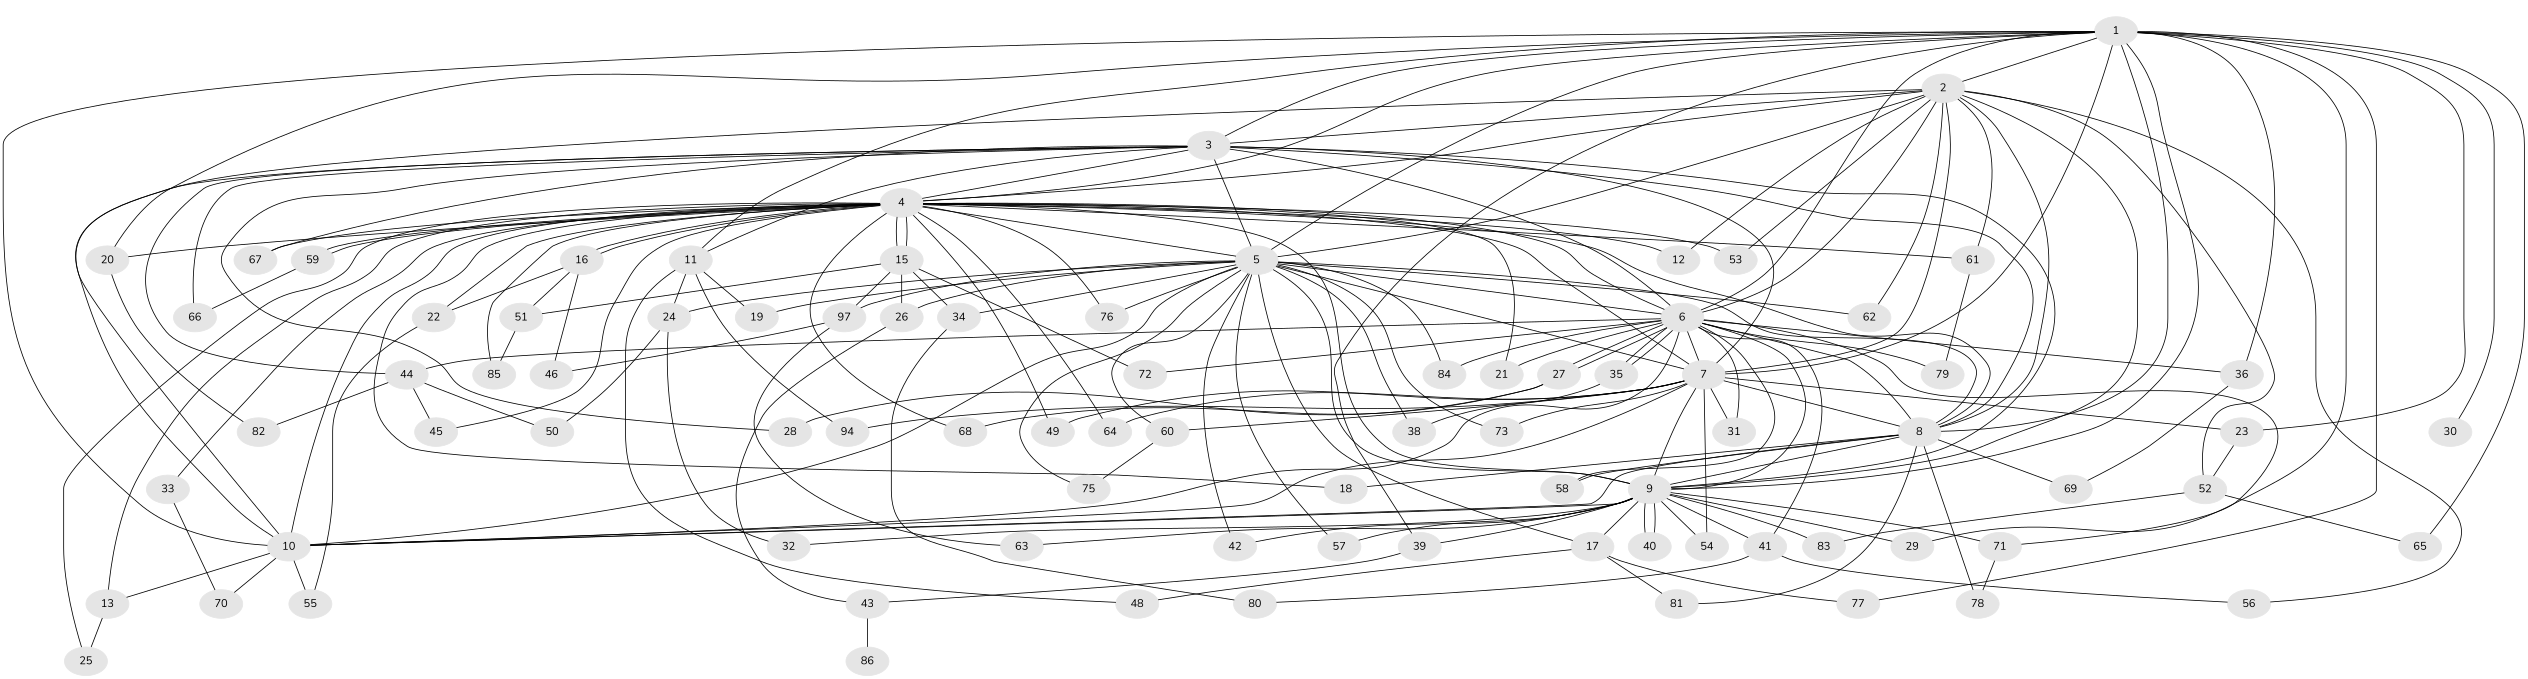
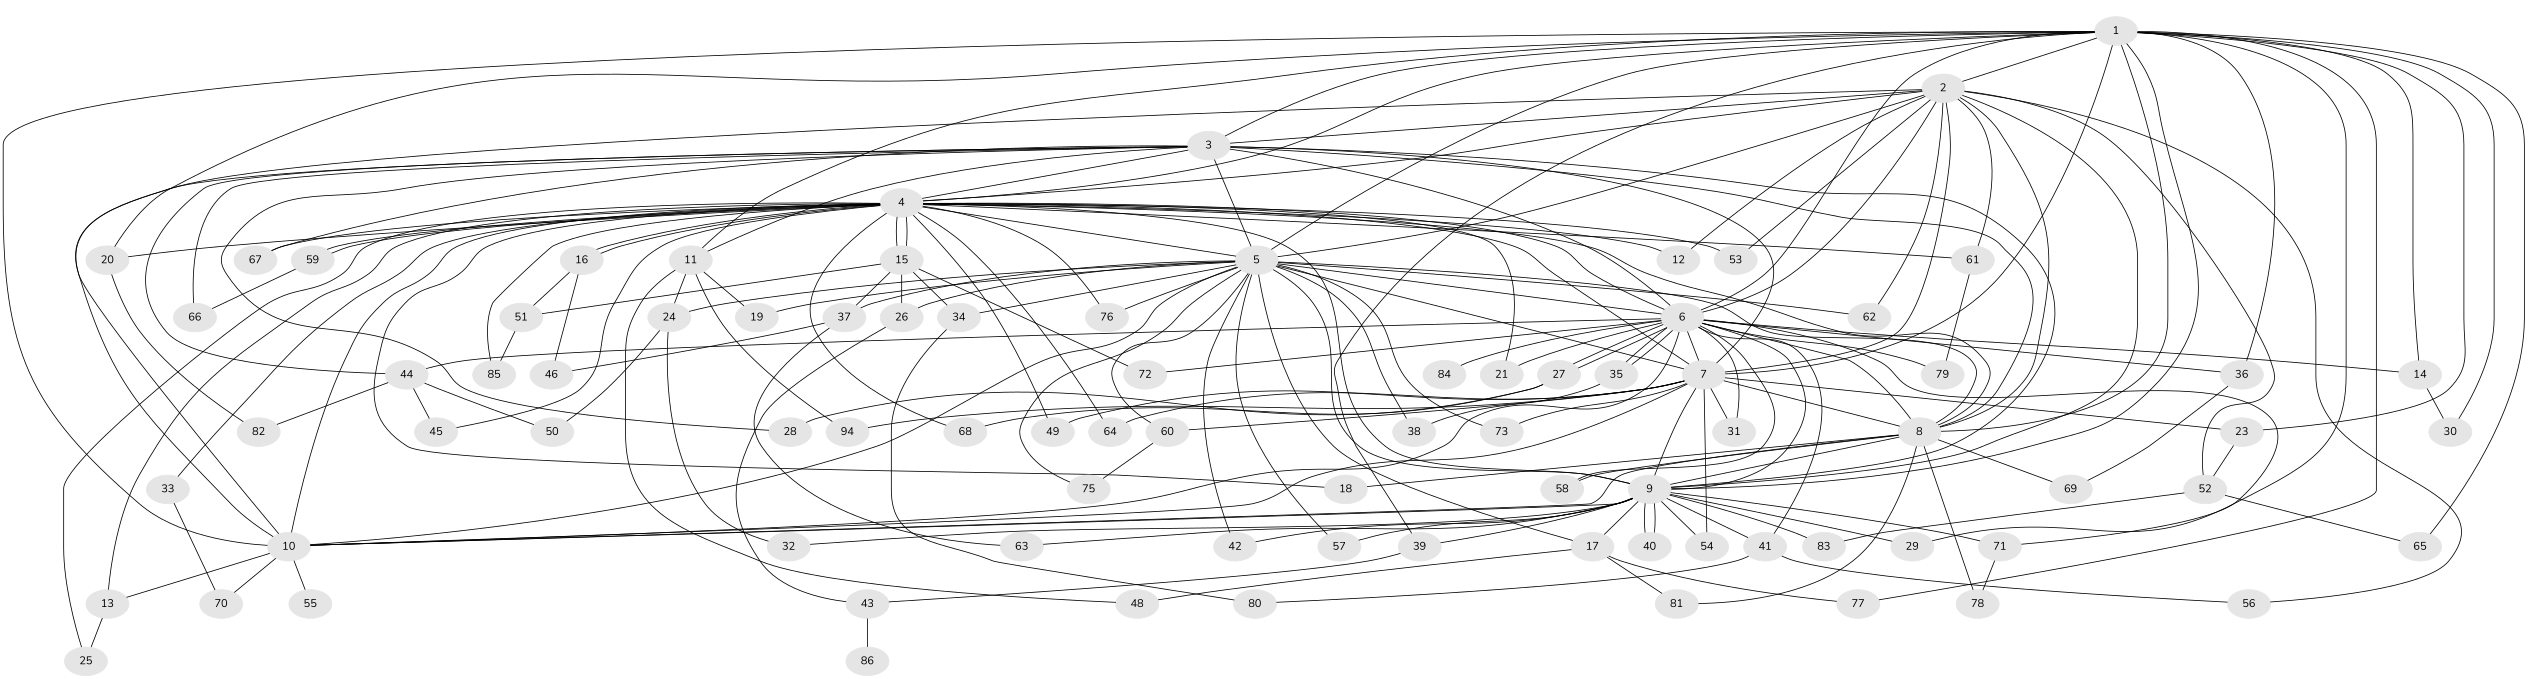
edge "5" -- "84": removed
node "22": removed
node "97": label "97" -> "37"
node "14": added
